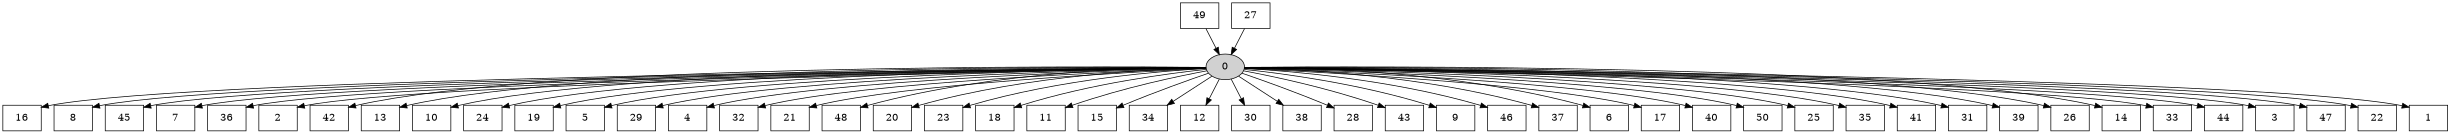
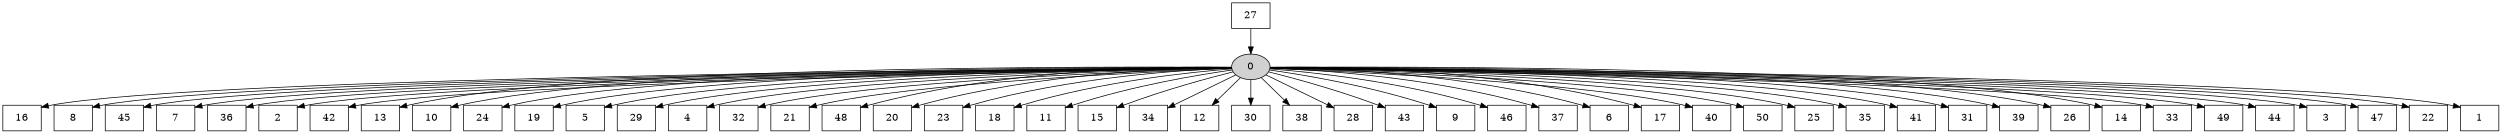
edge "49" -> "0": reversed
